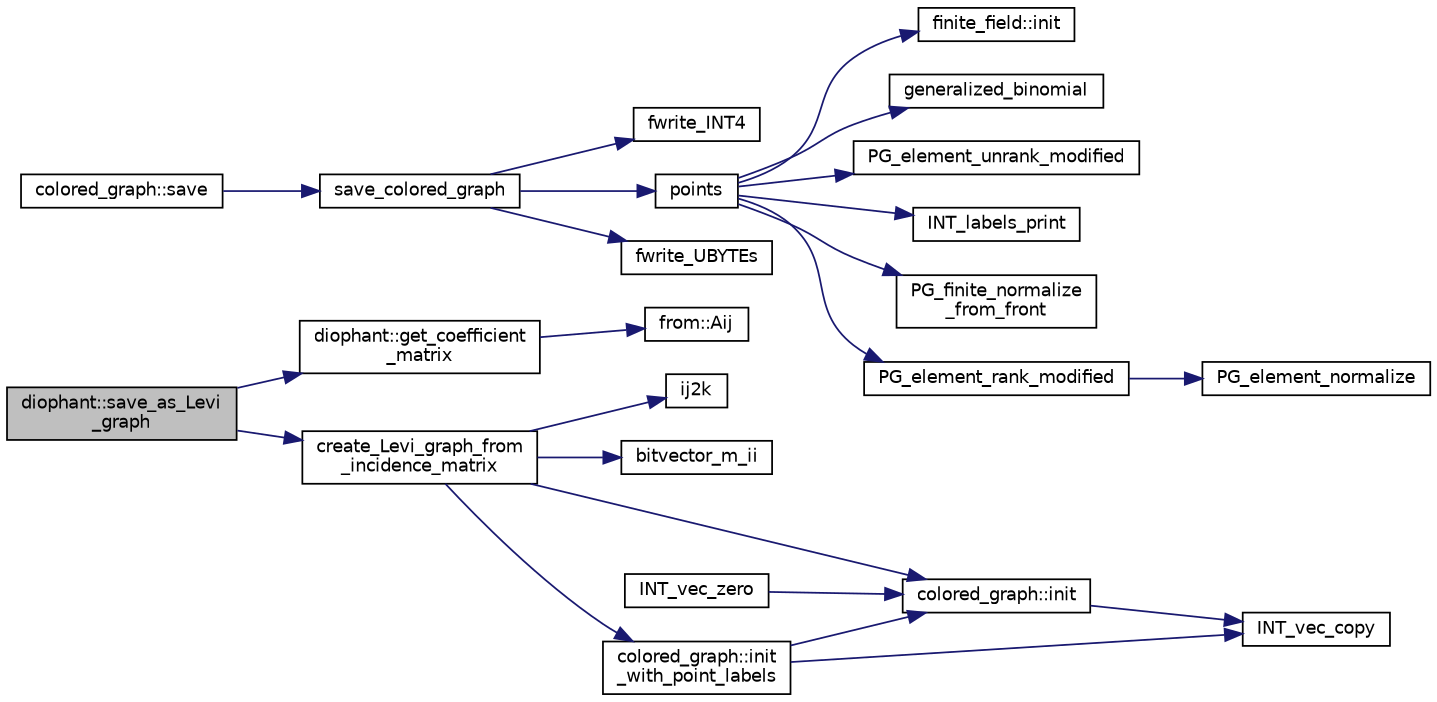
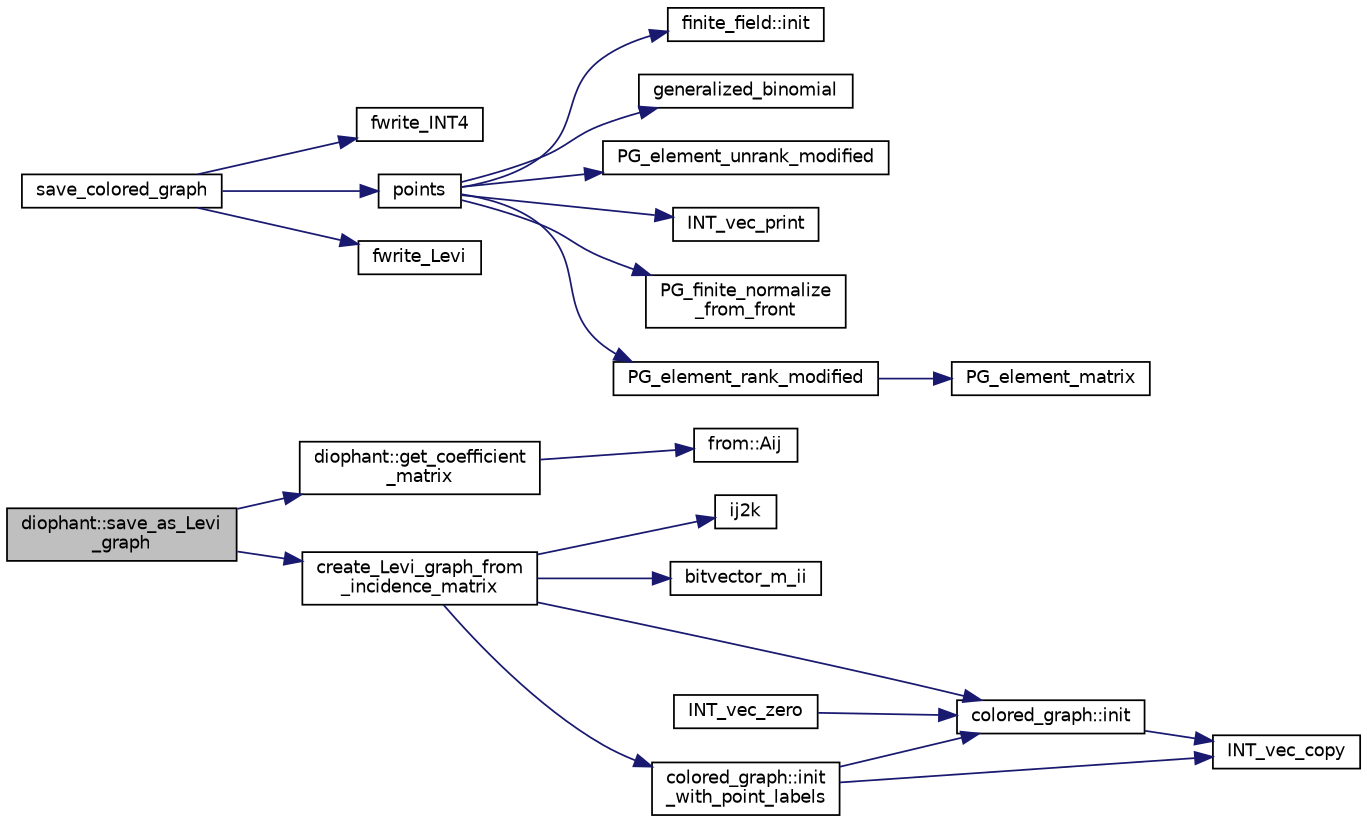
node "colored_graph::save": removed
node "INT_labels_print": label "INT_labels_print" -> "INT_vec_print"
node "fwrite_UBYTEs": label "fwrite_UBYTEs" -> "fwrite_Levi"
node "PG_element_normalize": label "PG_element_normalize" -> "PG_element_matrix"
